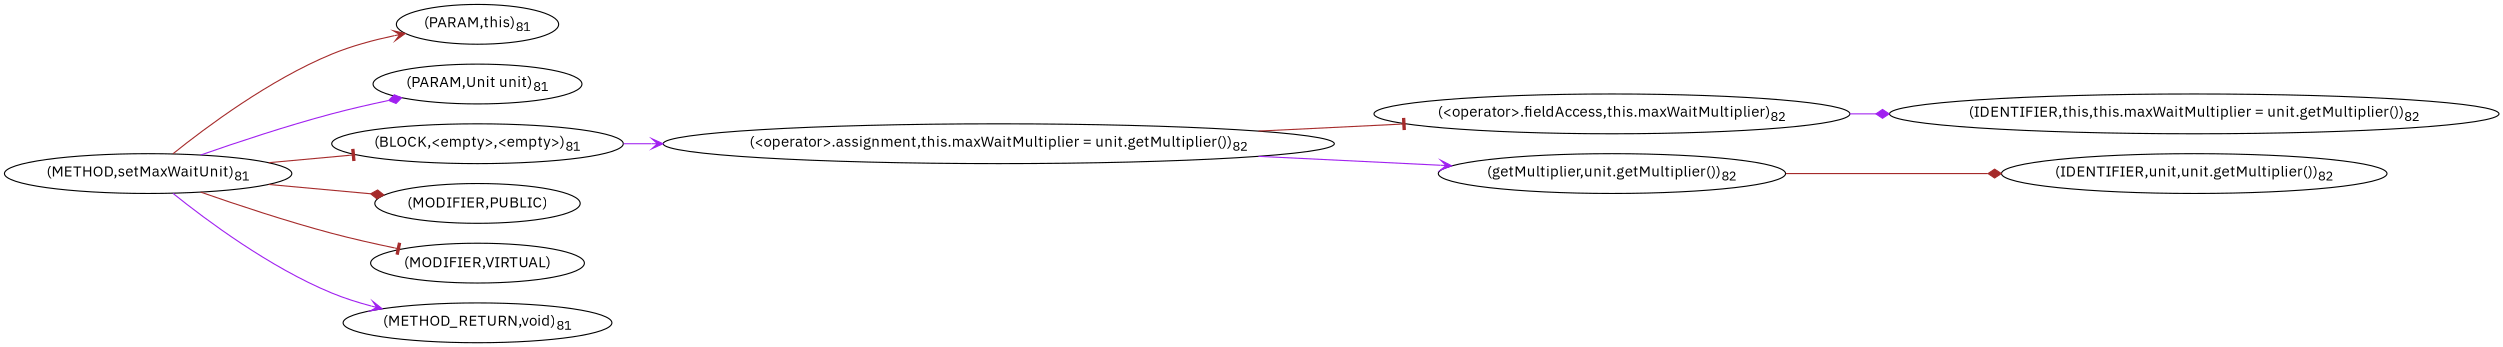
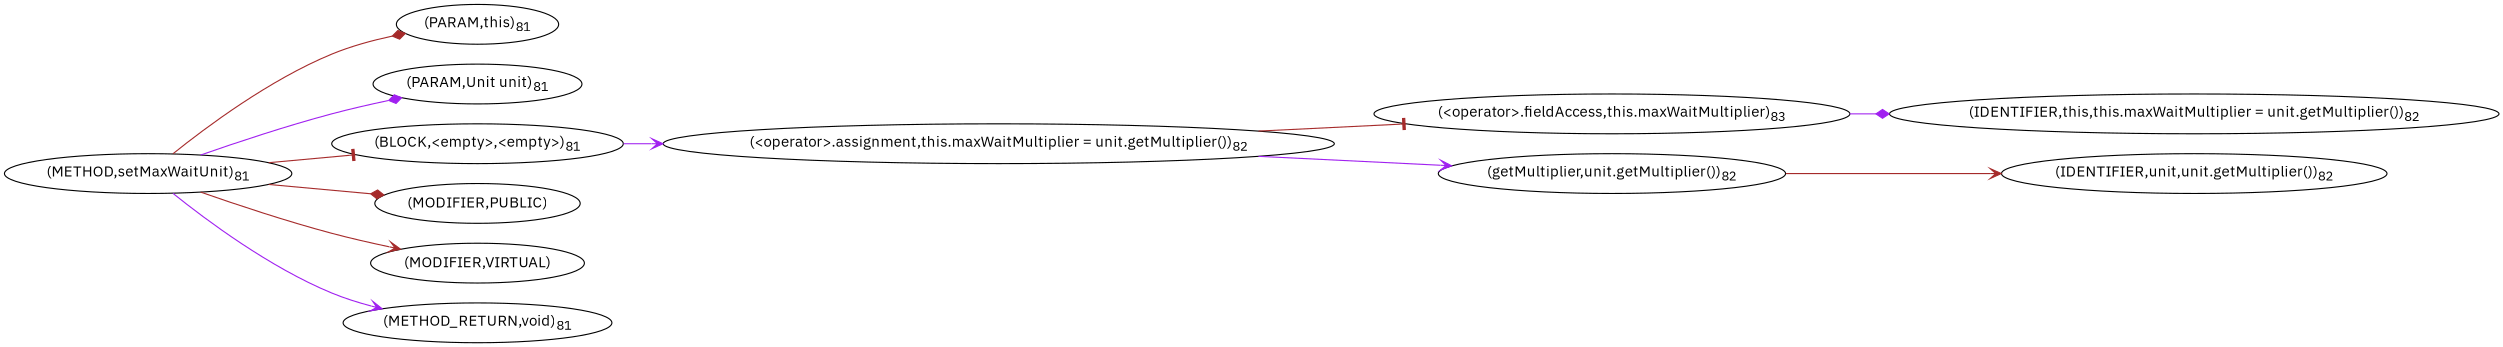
edge "(METHOD,setMaxWaitUnit)" -> "(PARAM,this)": arrowhead vee -> diamond
node "(<operator>.fieldAccess,this.maxWaitMultiplier)": text "82" -> "83"
edge "(getMultiplier,unit.getMultiplier())" -> "(IDENTIFIER,unit,unit.getMultiplier())": arrowhead diamond -> vee
edge "(METHOD,setMaxWaitUnit)" -> "(MODIFIER,VIRTUAL)": arrowhead tee -> vee
